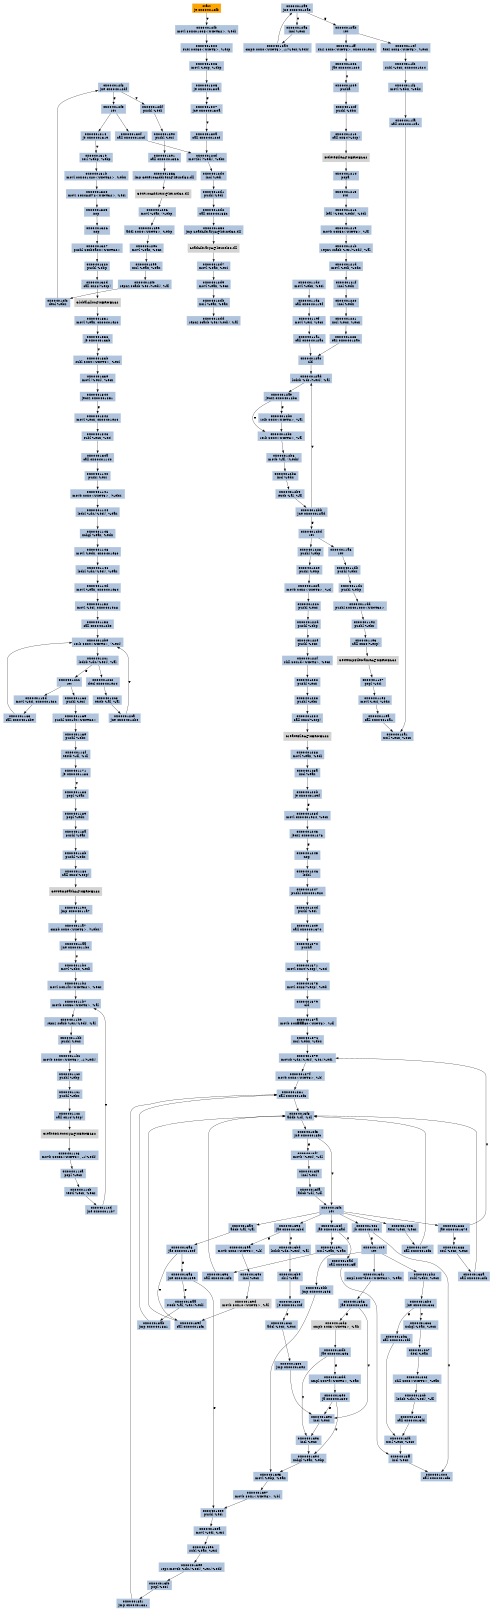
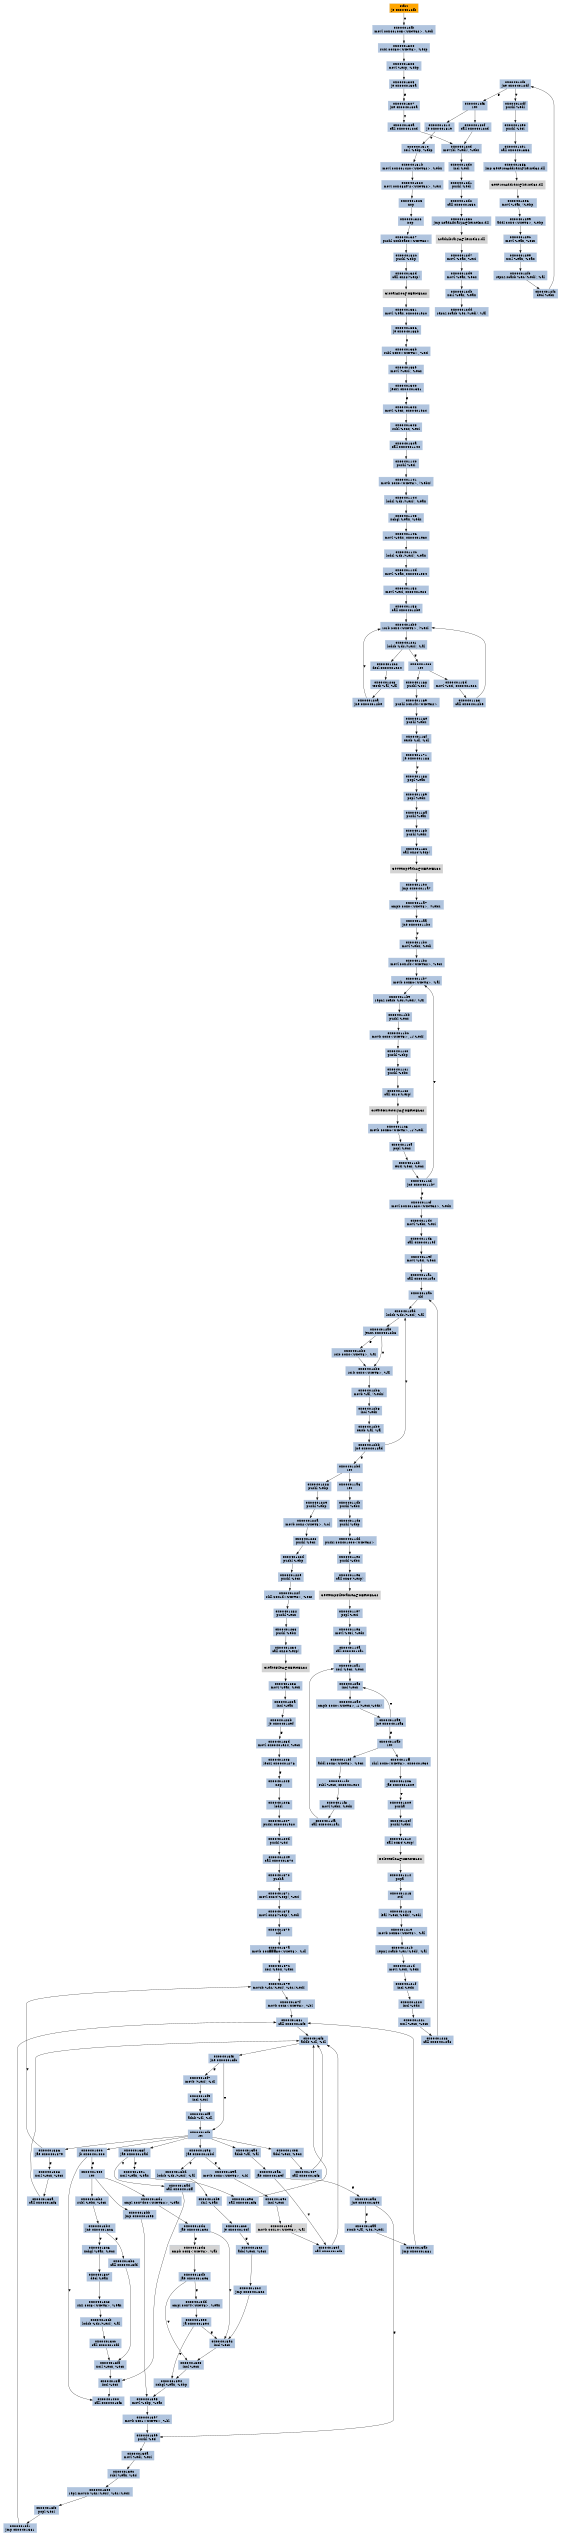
node "0x004011cf movl $0x401620<UINT32>, %edx": added
edge "0x004012a1 xorl %ecx, %ecx" -> "0x004012a3 incl %ecx": added
